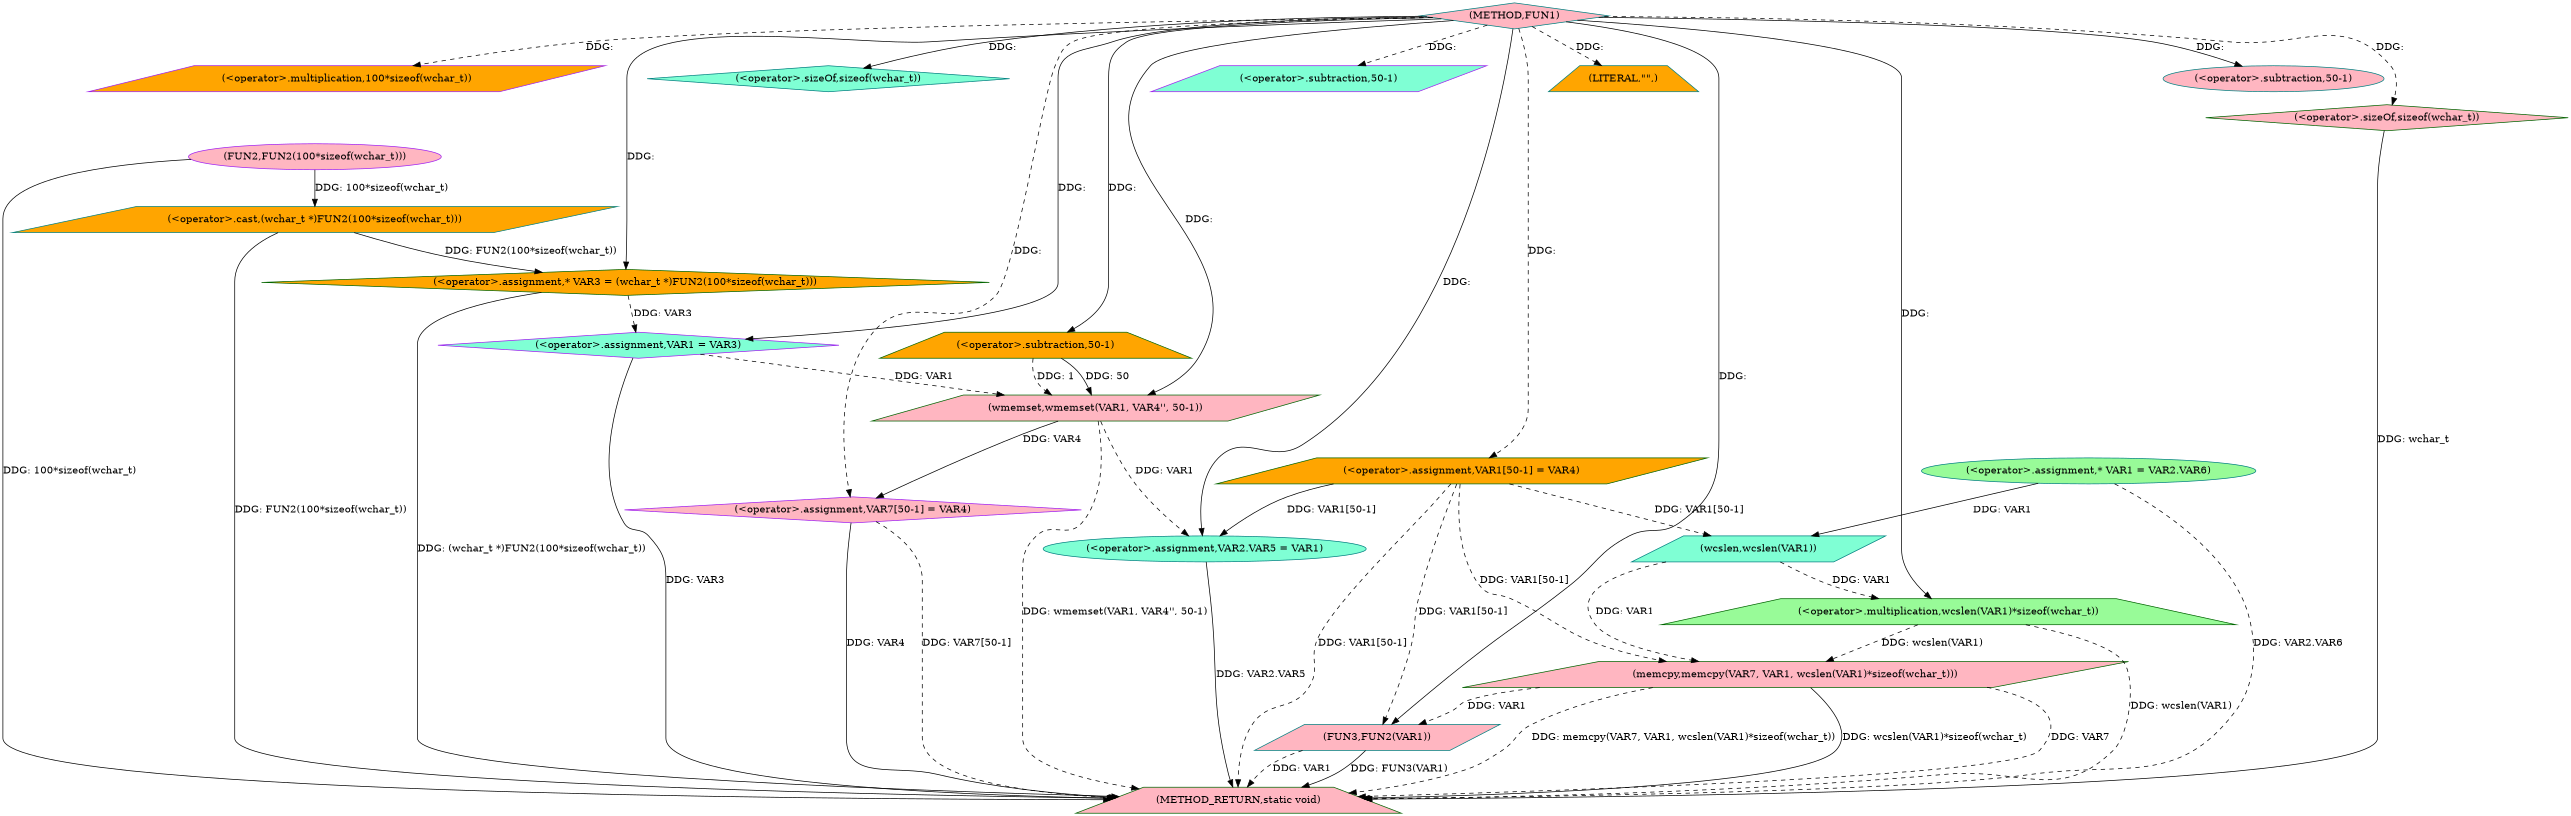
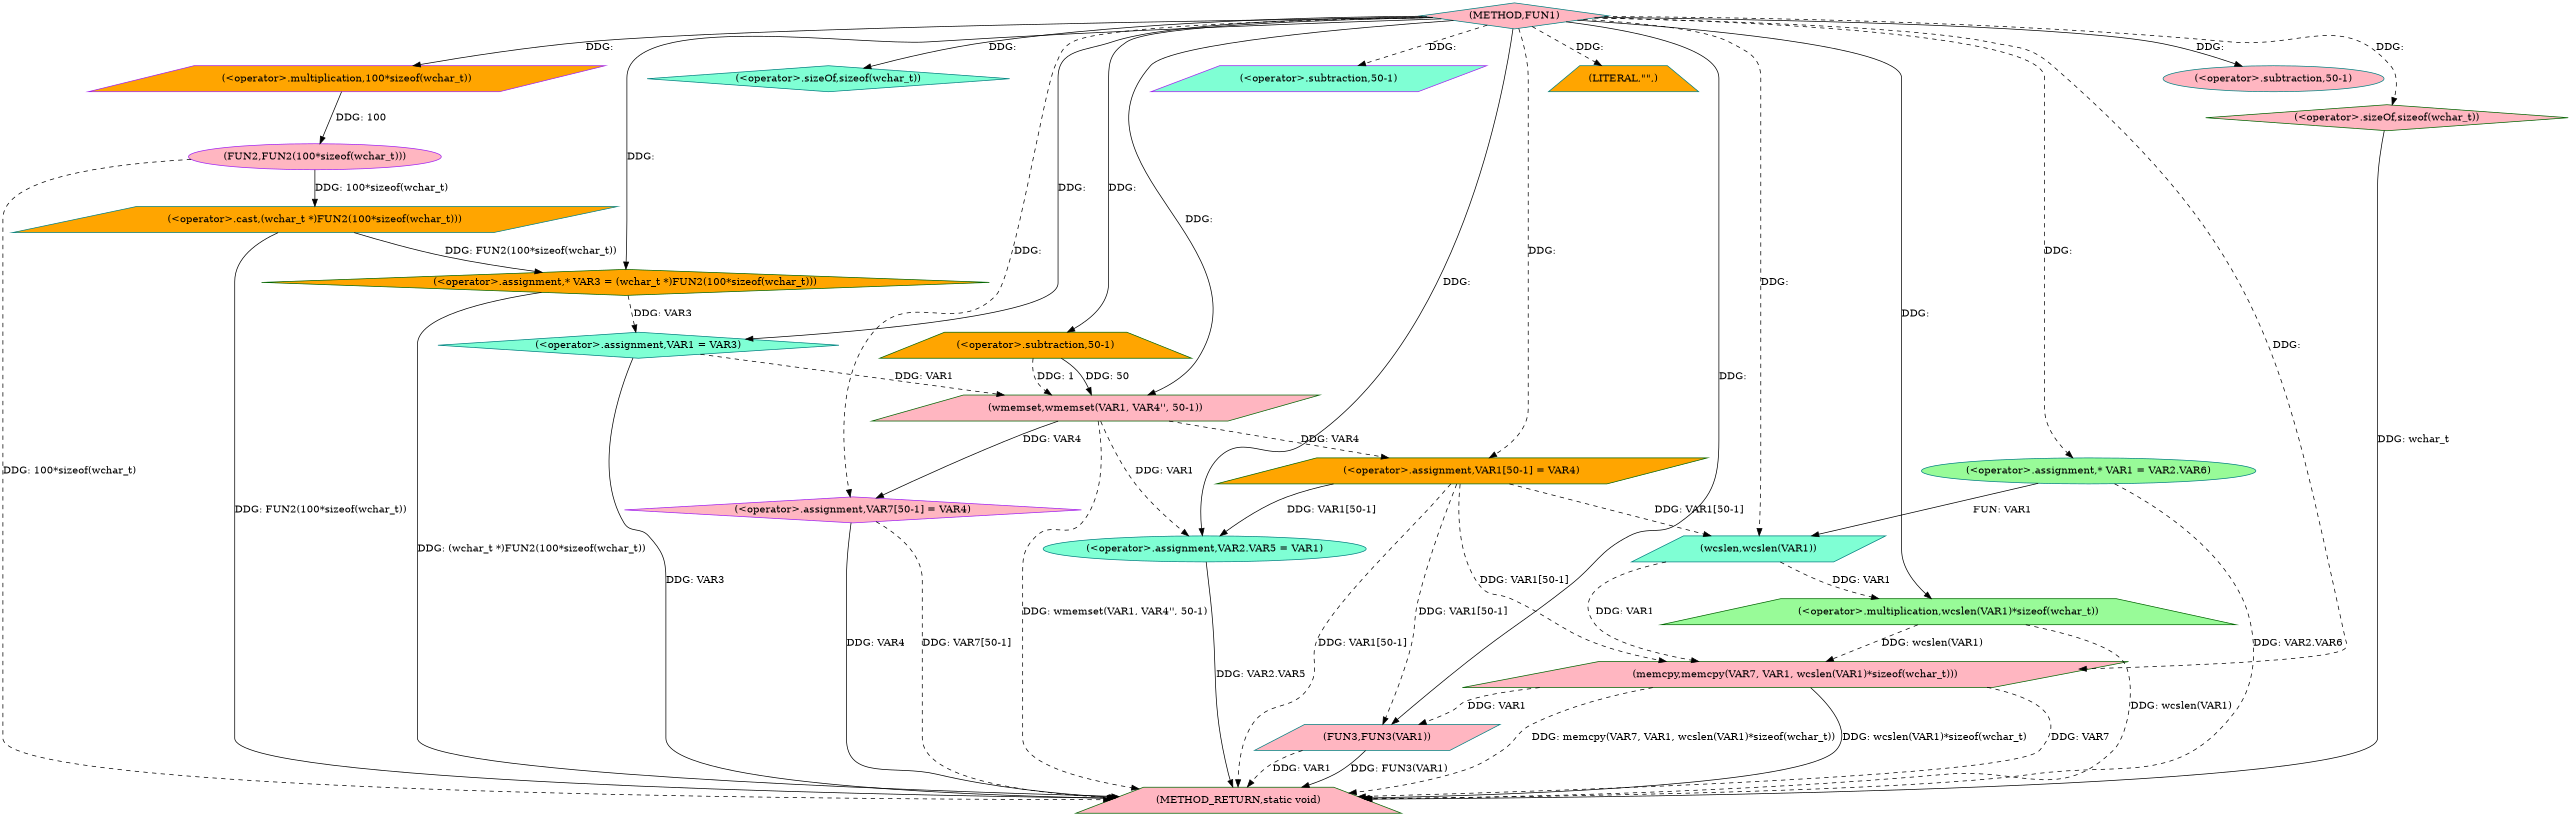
edge "(METHOD,FUN1)" -> "(<operator>.multiplication,100*sizeof(wchar_t))": style dashed -> solid
edge "(METHOD,FUN1)" -> "(<operator>.assignment,* VAR1 = VAR2.VAR6)": added, label "DDG:"
edge "(<operator>.multiplication,100*sizeof(wchar_t))" -> "(FUN2,FUN2(100*sizeof(wchar_t)))": added, label "DDG: 100"
edge "(METHOD,FUN1)" -> "(wcslen,wcslen(VAR1))": added, label "DDG:"
edge "(METHOD,FUN1)" -> "(memcpy,memcpy(VAR7, VAR1, wcslen(VAR1)*sizeof(wchar_t)))": added, label "DDG:"
node "(<operator>.assignment,VAR1 = VAR3)": color purple -> teal
edge "(wmemset,wmemset(VAR1, VAR4'', 50-1))" -> "(<operator>.assignment,VAR1[50-1] = VAR4)": added, label "DDG: VAR4"
edge "(<operator>.assignment,* VAR1 = VAR2.VAR6)" -> "(wcslen,wcslen(VAR1))": label "DDG: VAR1" -> "FUN: VAR1"
node "(FUN3,FUN2(VAR1))": label "(FUN3,FUN2(VAR1))" -> "(FUN3,FUN3(VAR1))"
edge "(FUN2,FUN2(100*sizeof(wchar_t)))" -> "(METHOD_RETURN,static void)": style solid -> dashed
